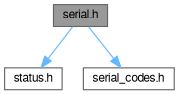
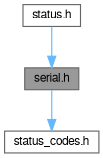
edge "serial.h" -> "status.h": reversed
node "serial_codes.h": label "serial_codes.h" -> "status_codes.h"
